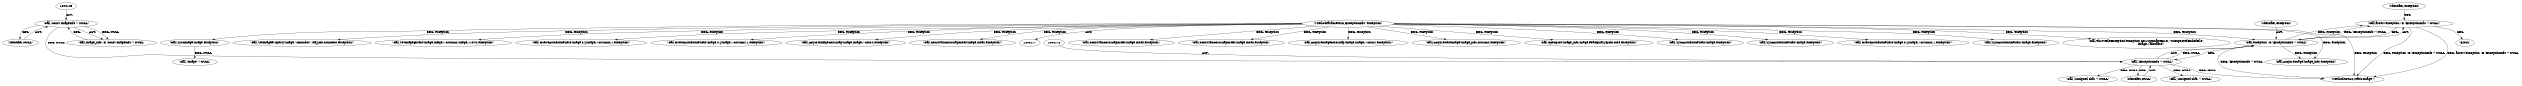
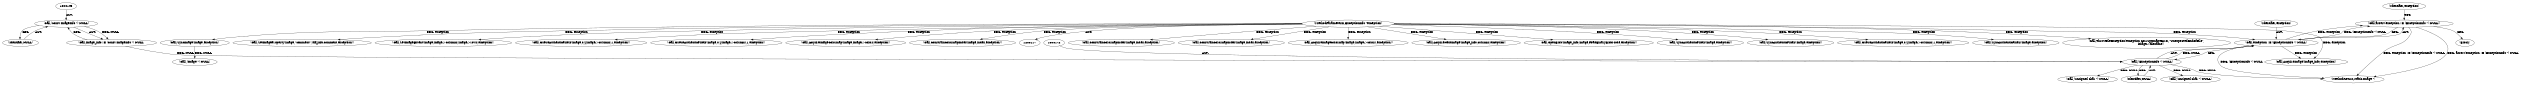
edge "(MethodParameterIn,ExceptionInfo *exception)" -> "(MethodReturn,static Image *)": removed, label "DDG: exception"
edge "(Call,(const ImageInfo *) NULL)" -> "(Call,(ExceptionInfo *) NULL)": now "(Call,image_info != (const ImageInfo *) NULL)" -> "(Call,(ExceptionInfo *) NULL)"
